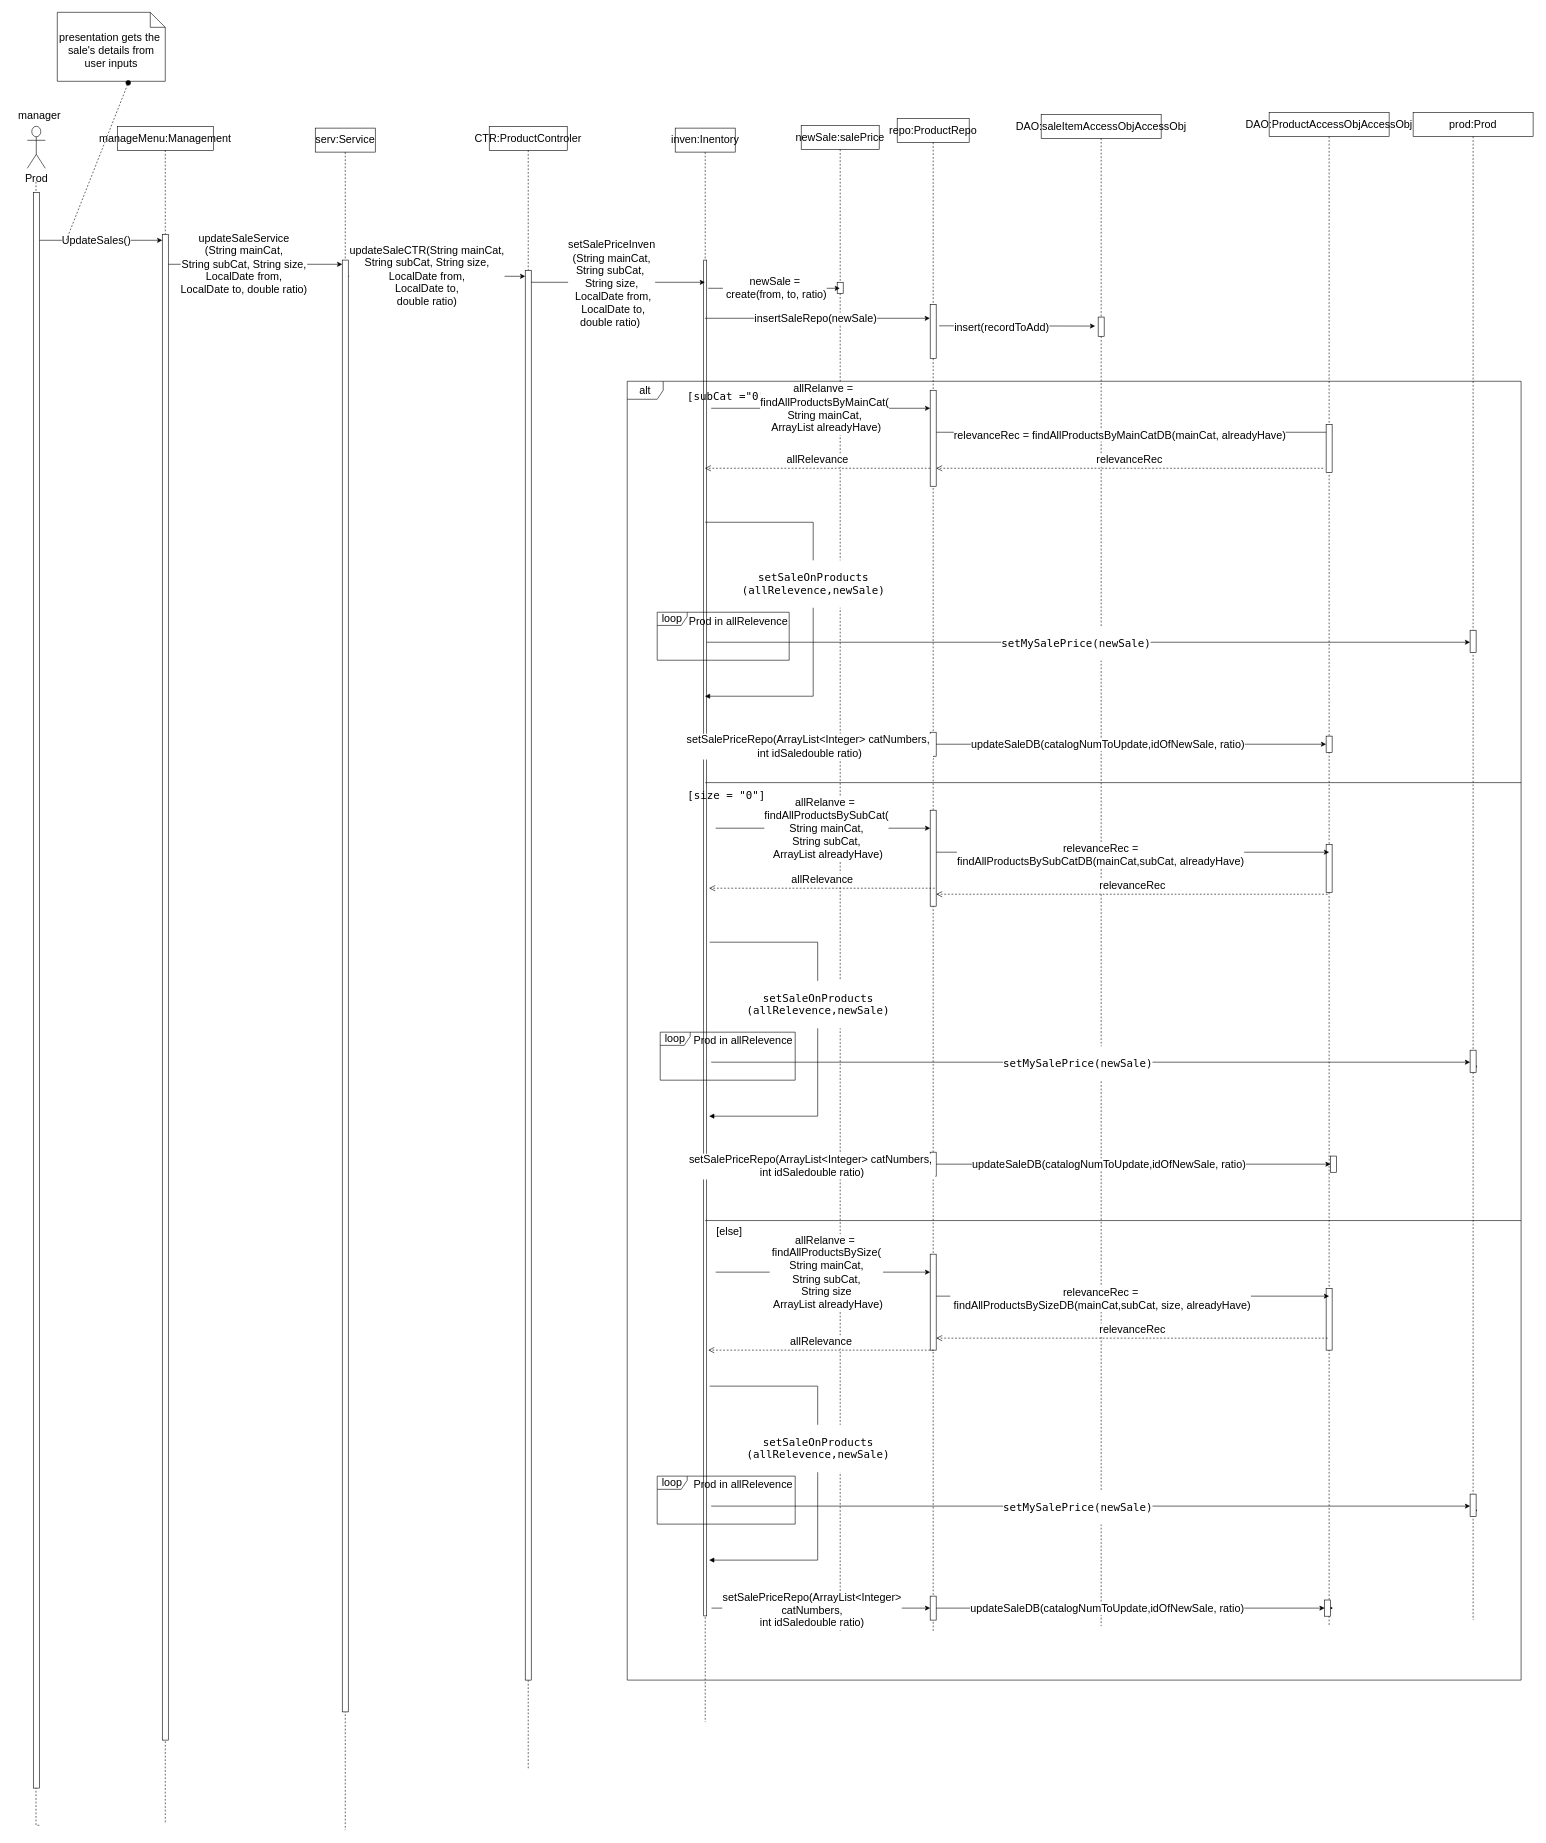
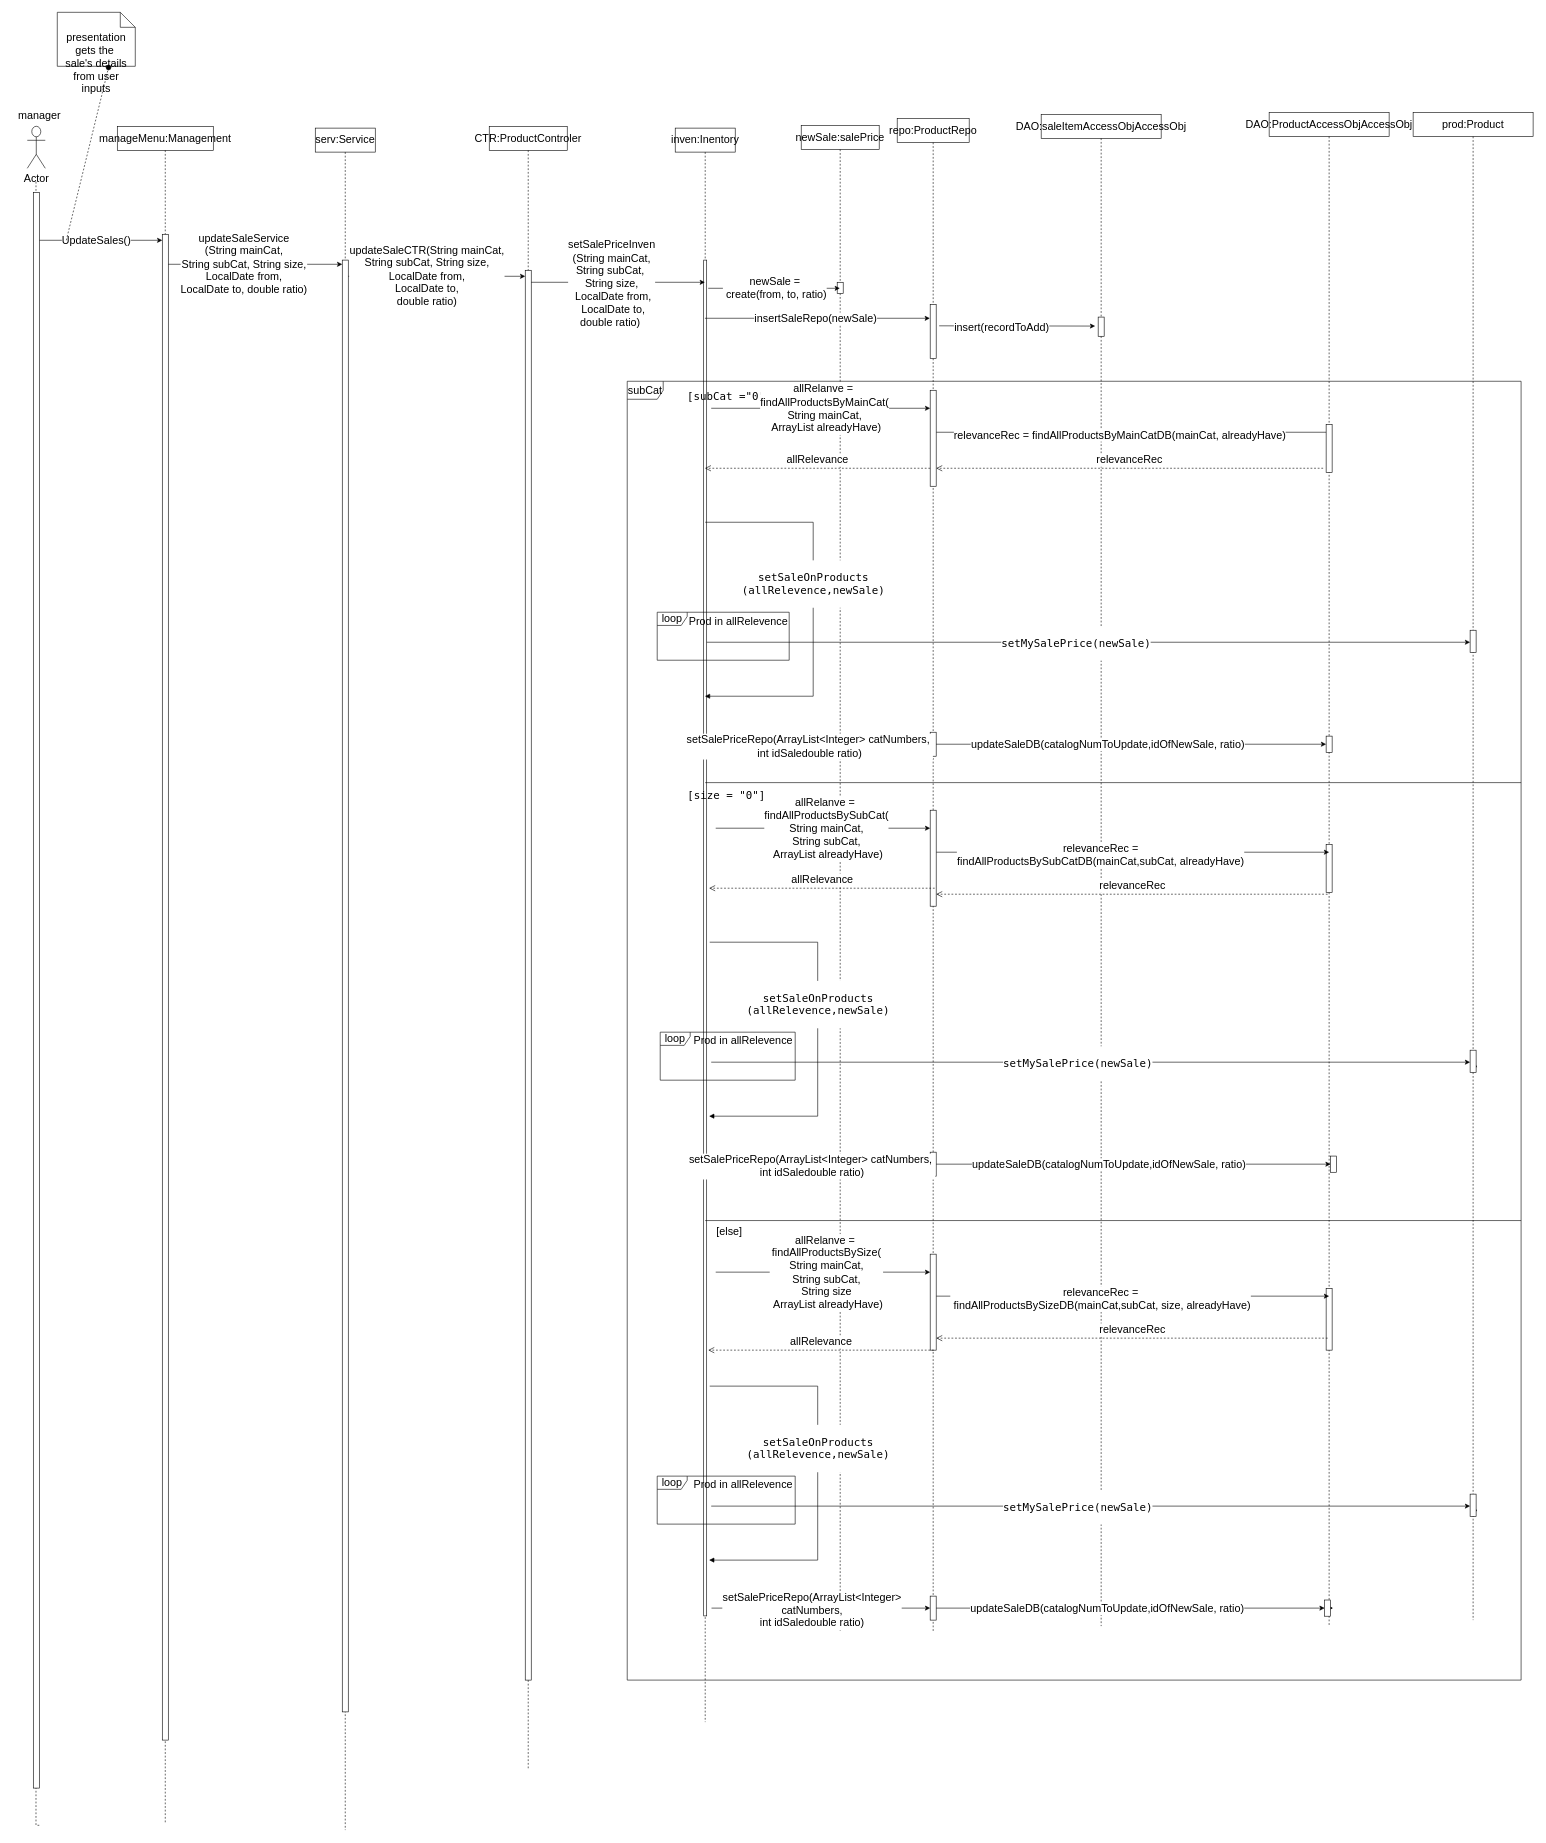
node "presentation gets the sale's details from user inputs": size 108x69 -> 78x54
node "prod:Prod": label "prod:Prod" -> "prod:Product"
node "Prod": label "Prod" -> "Actor"
node "alt": label "alt" -> "subCat"
